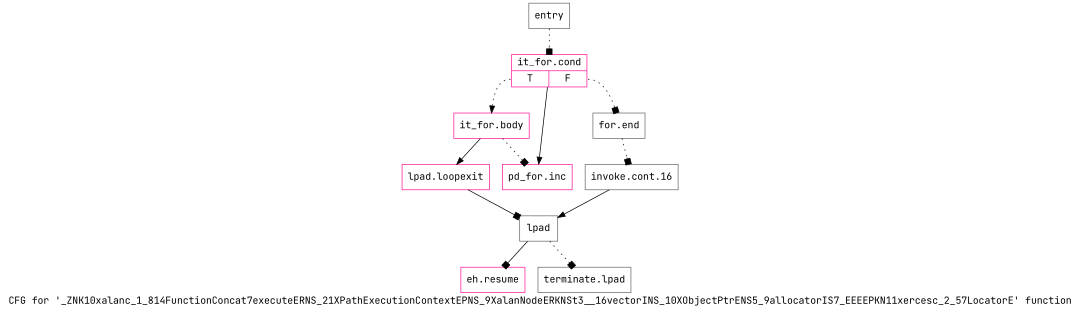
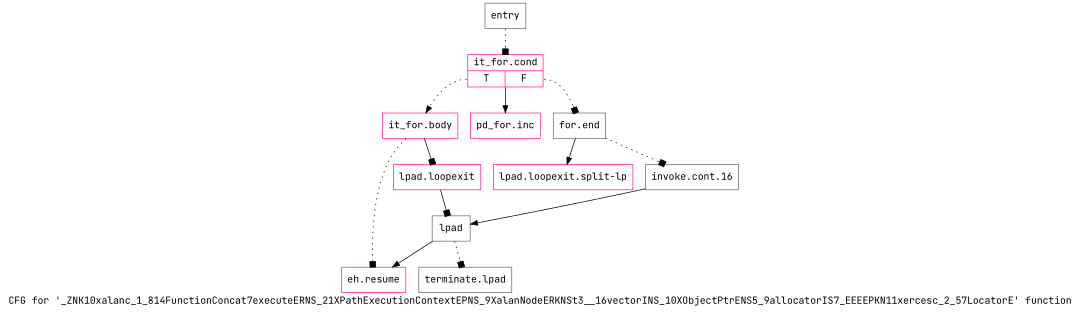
edge "it_for.body" -> "lpad.loopexit": arrowhead normal -> box
edge "it_for.body" -> "pd_for.inc": now "it_for.body" -> "eh.resume"
node "lpad.loopexit.split-lp": added
edge "lpad" -> "eh.resume": arrowhead box -> normal
